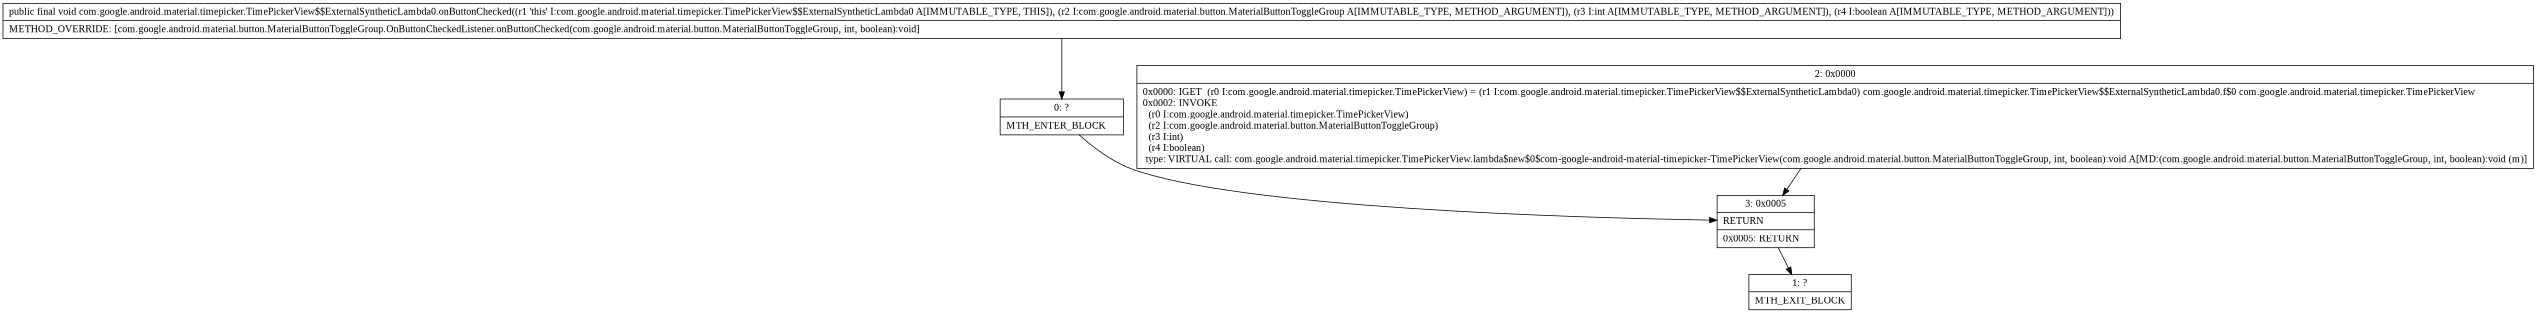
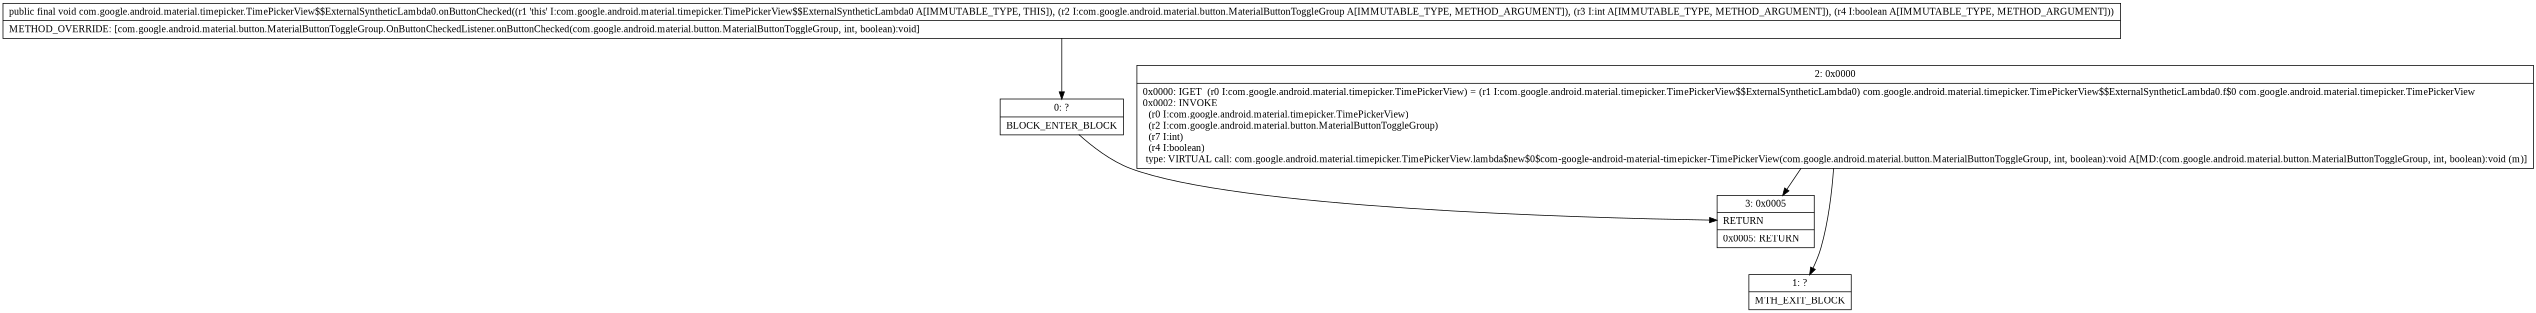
node "0: ?": text "MTH_ENTER_BLOCK" -> "BLOCK_ENTER_BLOCK"
node "2: 0x0000": text "(r3 I:int)" -> "(r7 I:int)"
edge "3: 0x0005" -> "1: ?": now "2: 0x0000" -> "1: ?"
